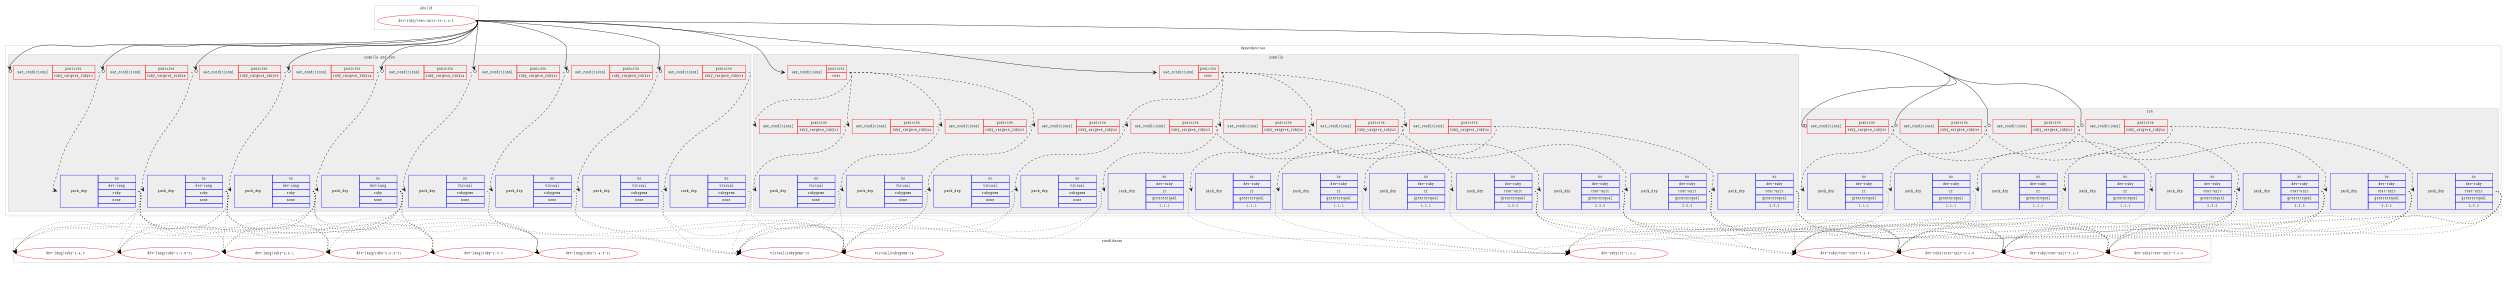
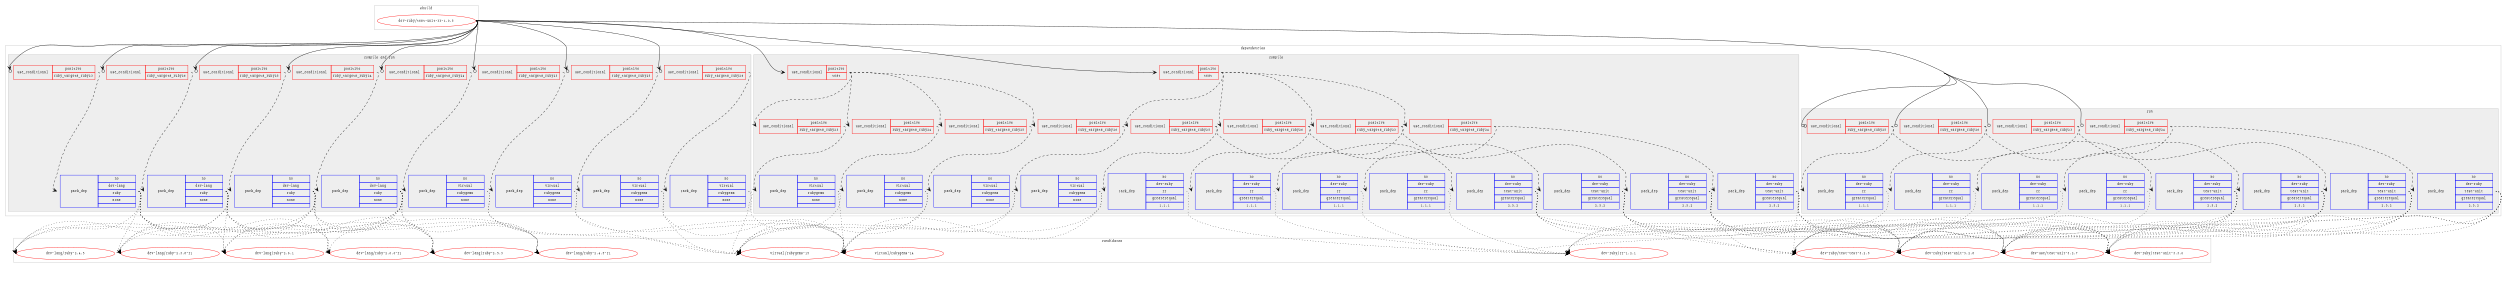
node "dev-ruby/test-unit-3.2.7": label "dev-ruby/test-unit-3.2.7" -> "dev-use/test-unit-3.2.7"
